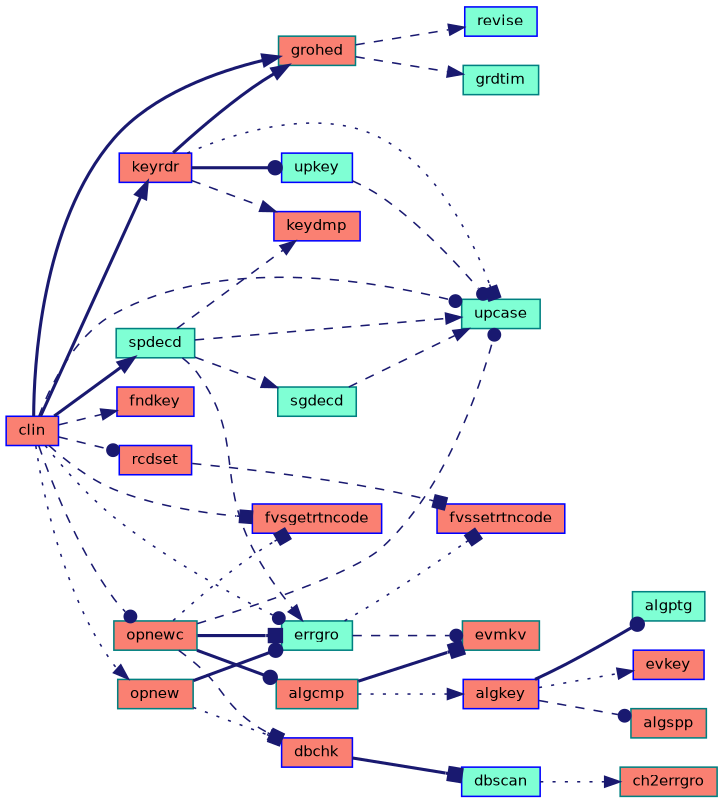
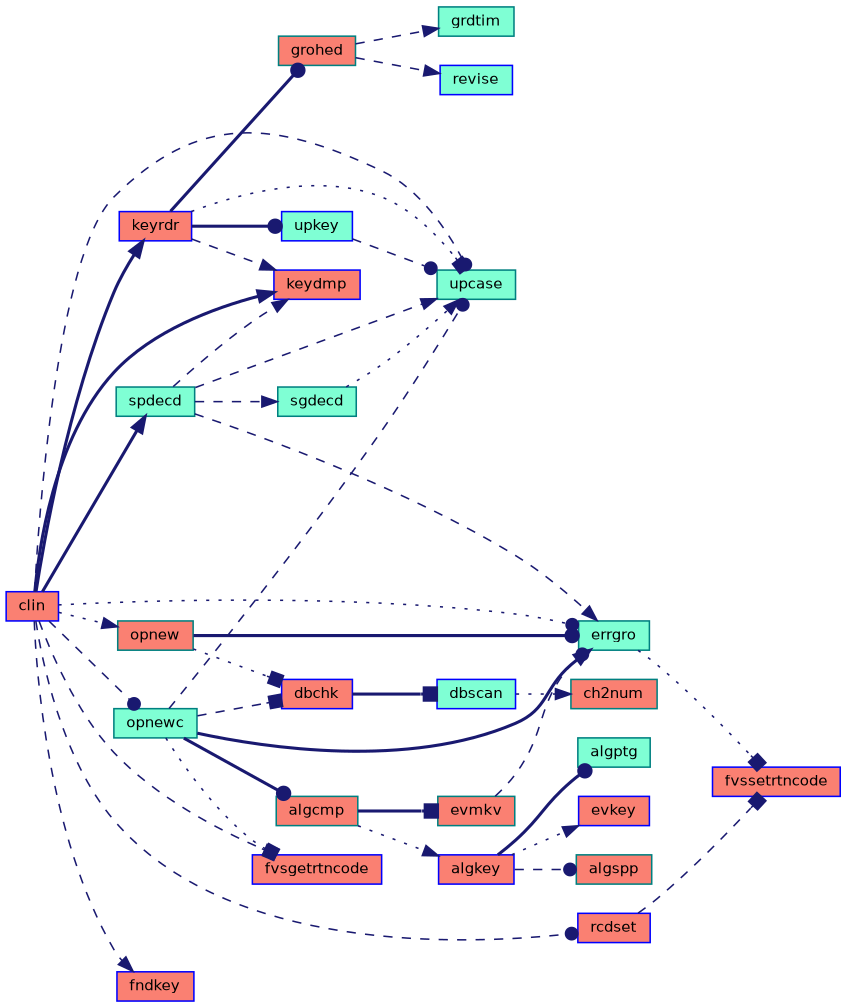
edge "keyrdr" -> "grohed": arrowhead normal -> dot
edge "clin" -> "grohed": now "clin" -> "keydmp"
edge "sgdecd" -> "upcase": style dashed -> dotted
node "opnewc": fillcolor salmon -> aquamarine
edge "opnewc" -> "errgro": arrowhead box -> normal
edge "errgro" -> "evmkv": reversed
node "ch2errgro": label "ch2errgro" -> "ch2num"
